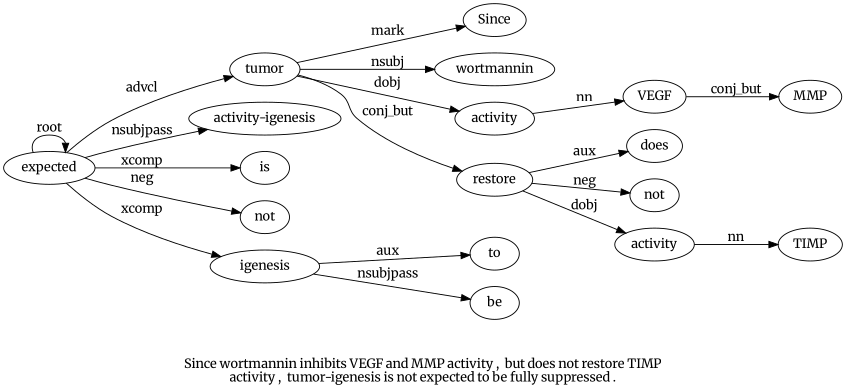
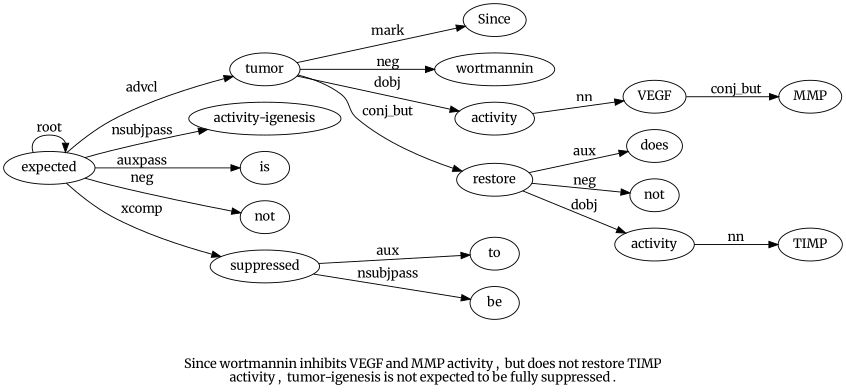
edge "tumor" -> "wortmannin": label "nsubj" -> "neg"
edge "expected" -> "is": label "xcomp" -> "auxpass"
node "igenesis": label "igenesis" -> "suppressed"
